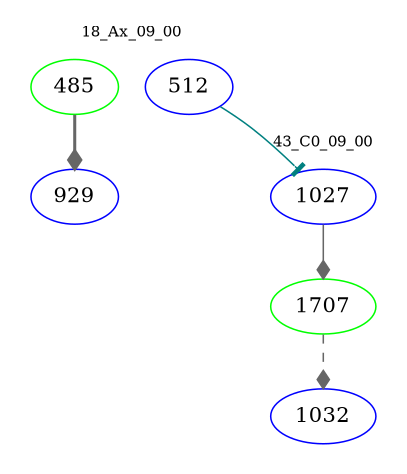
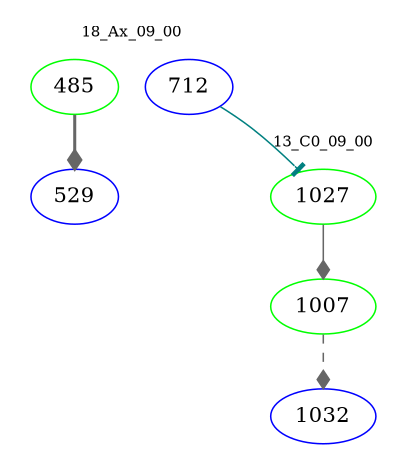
node "512": label "512" -> "712"
cluster "43_C0_09_00": label "43_C0_09_00" -> "13_C0_09_00"
node "929": label "929" -> "529"
node "1027": color blue -> green
node "1707": label "1707" -> "1007"
